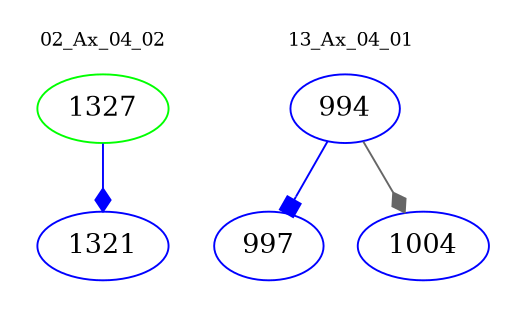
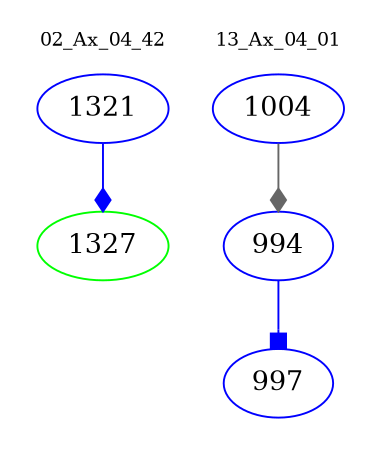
cluster "02_Ax_04_02": label "02_Ax_04_02" -> "02_Ax_04_42"
edge "1327" -> "1321": reversed
edge "994" -> "1004": reversed
